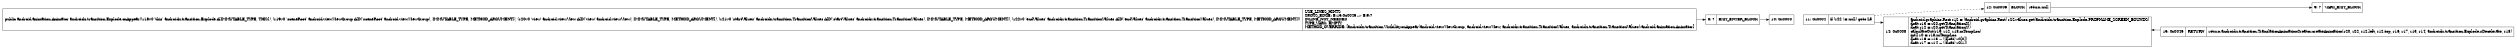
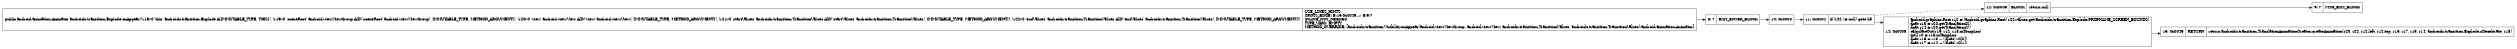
node "9: ?": text "VARS_EXIT_BLOCK" -> "MTH_EXIT_BLOCK"
edge "10: 0x0000" -> "11: 0x0004": added
node "14: 0x0008": text "float r12 = r20.getTranslationY()" -> "float r14 = r20.getTranslationY()"
edge "15: 0x0046" -> "14: 0x0008": reversed
